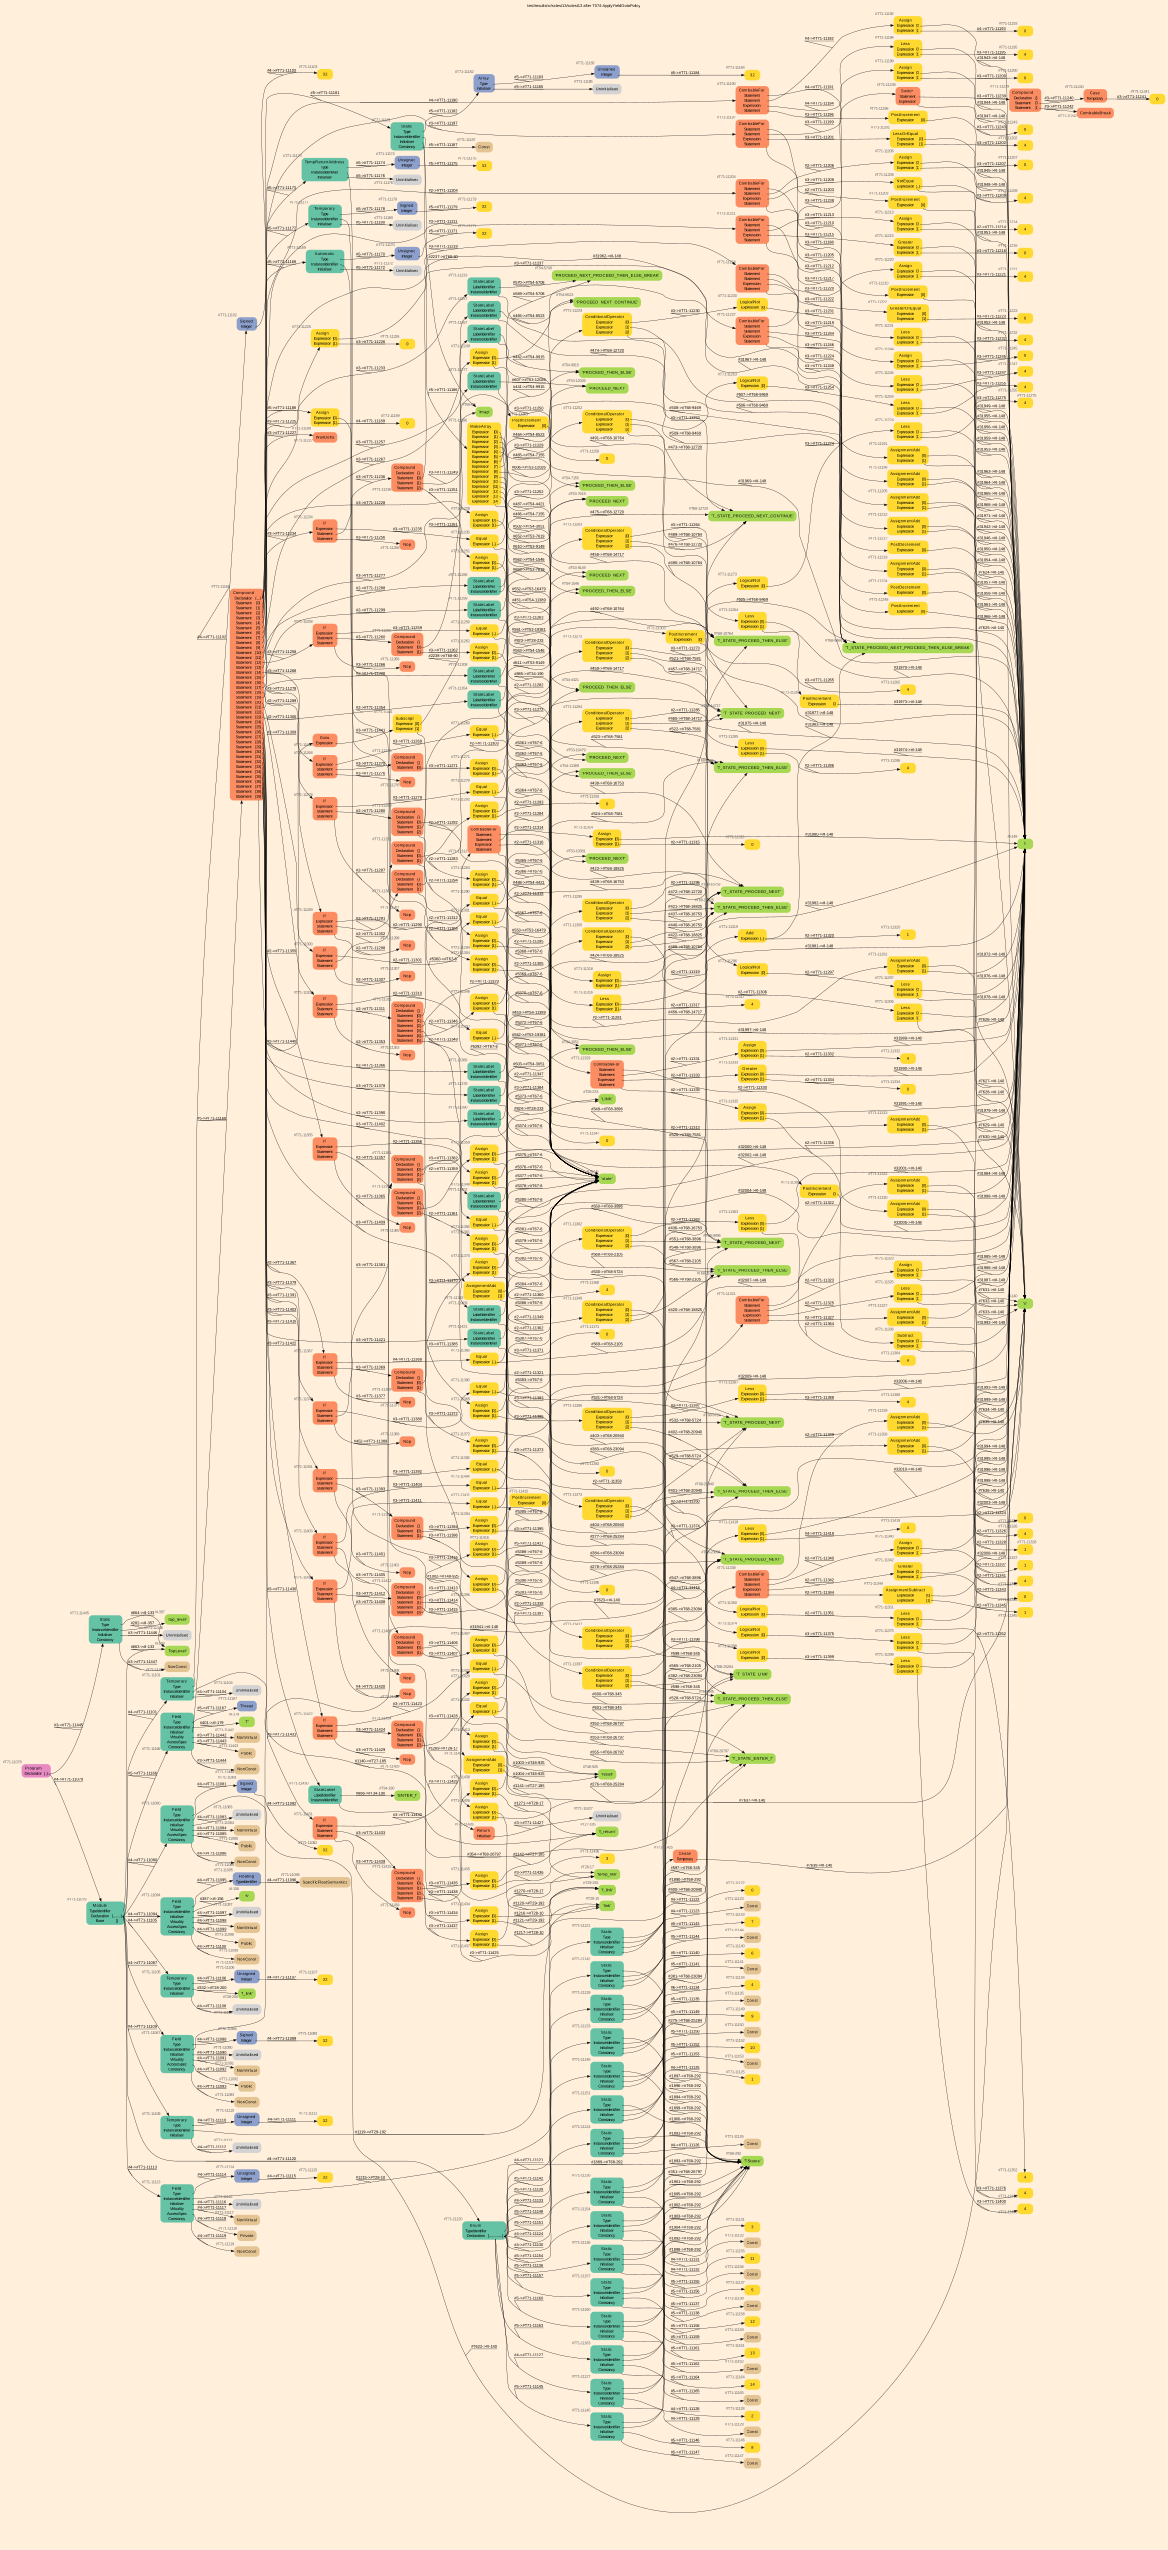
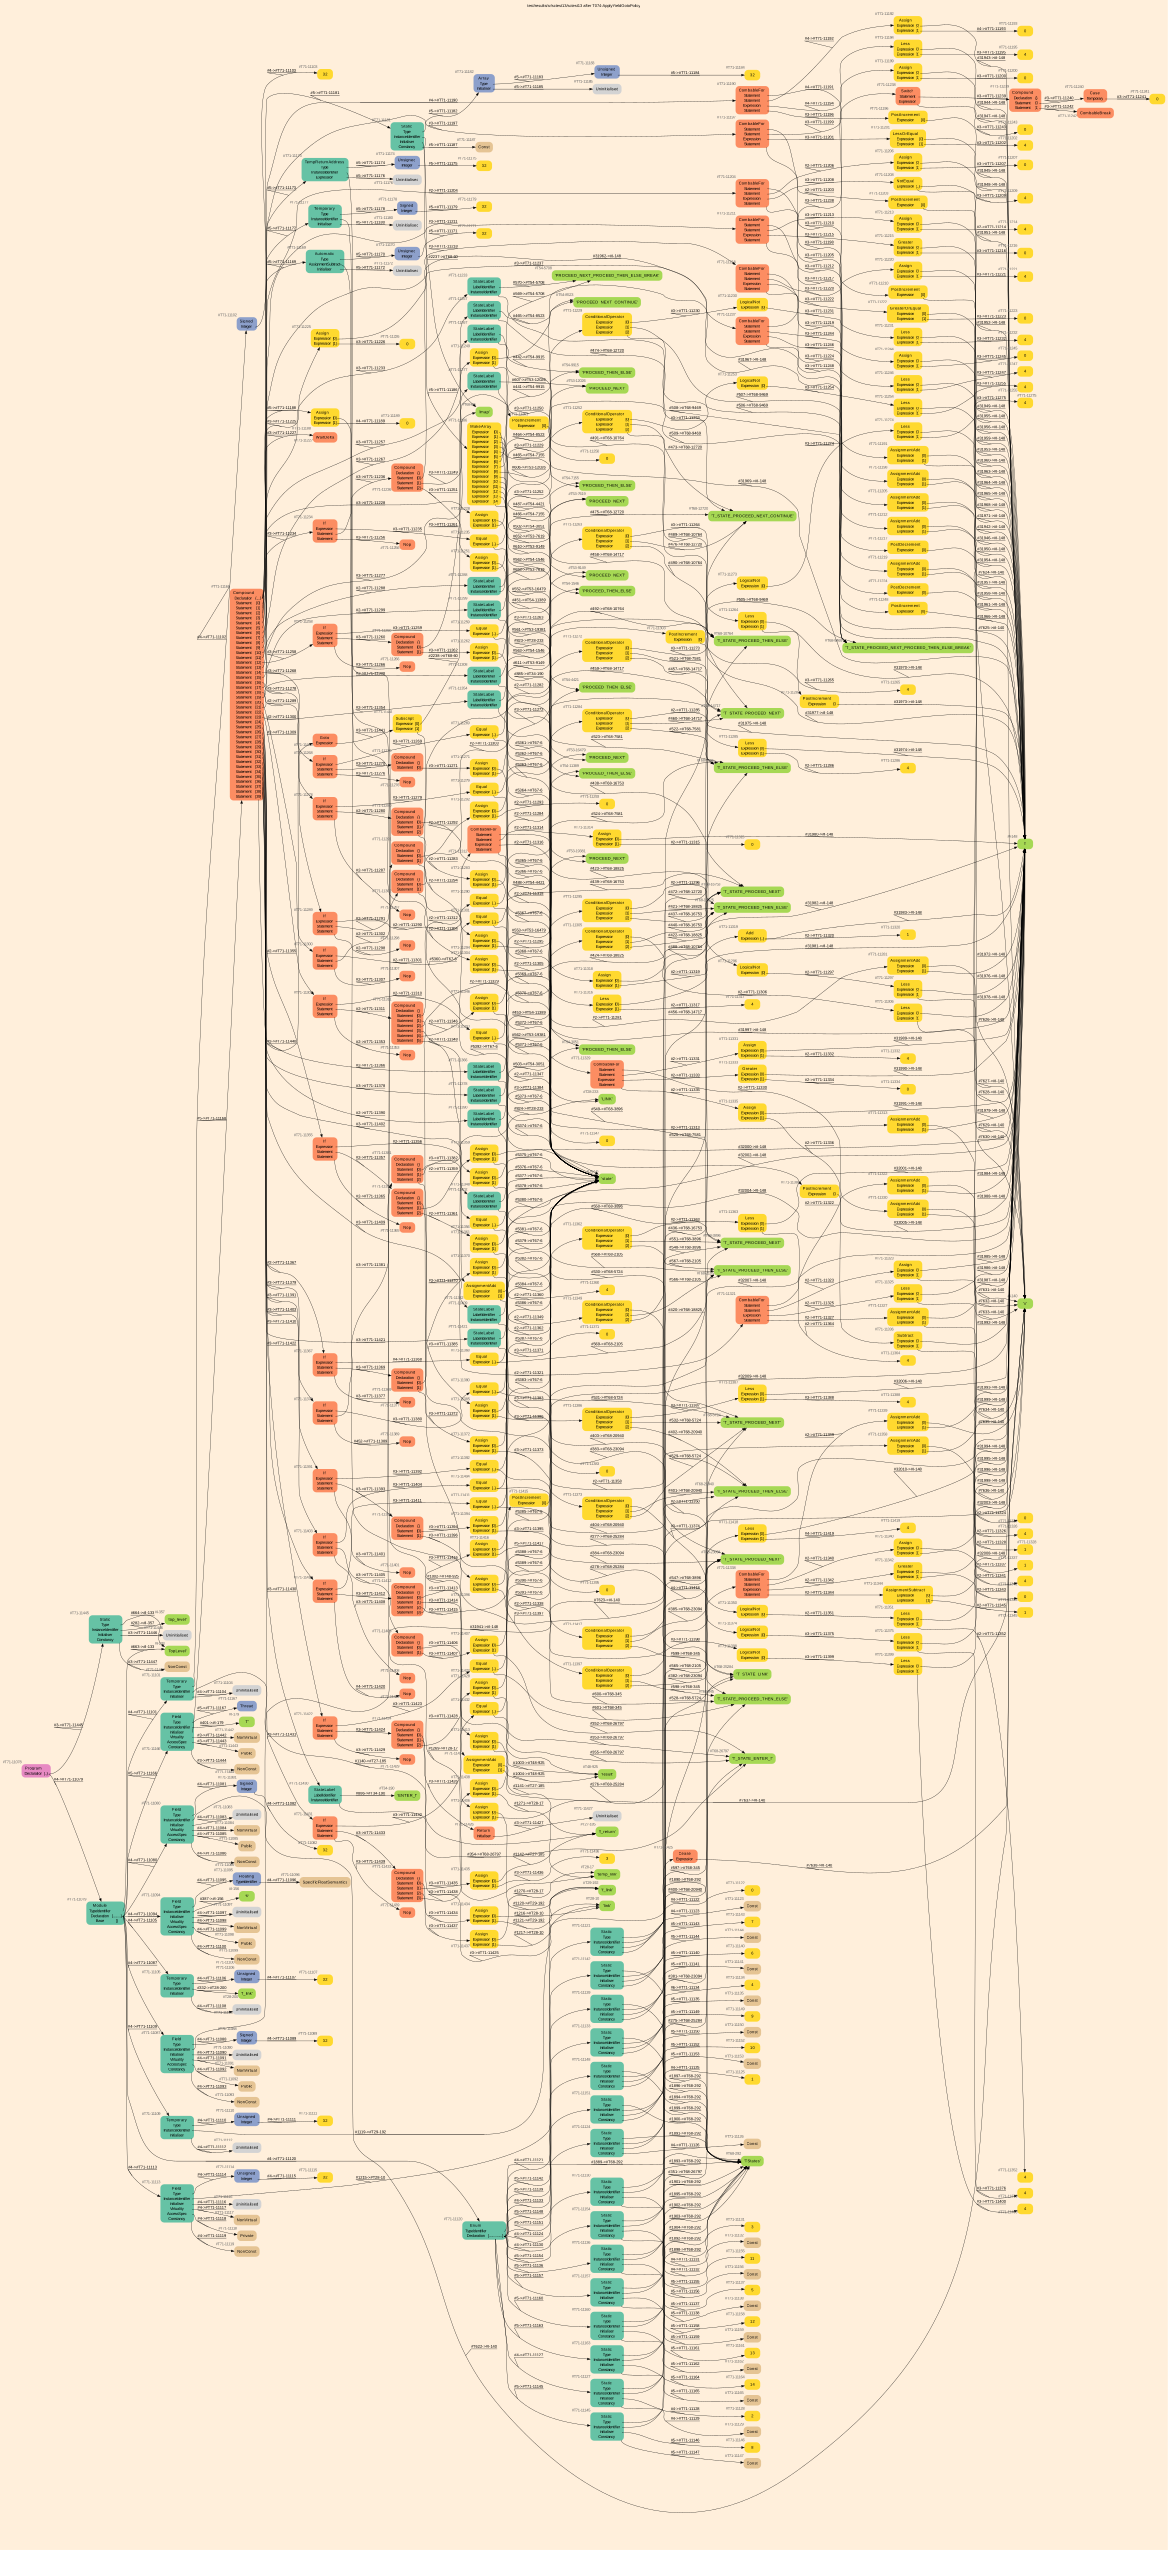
node "TempReturnAddress": text "Initialiser" -> "Expression"
node "Automatic": text "InstanceIdentifier" -> "AssignmentSubtract"
edge "GreaterOrEqual" -> "'i'": added, label "#31960->#I-148"
edge "Add" -> "'T_STATE_PROCEED_NEXT_PROCEED_THEN_ELSE_BREAK'": now "Add" -> "'i'"
node "Cease": text "Temporary" -> "Expression"
